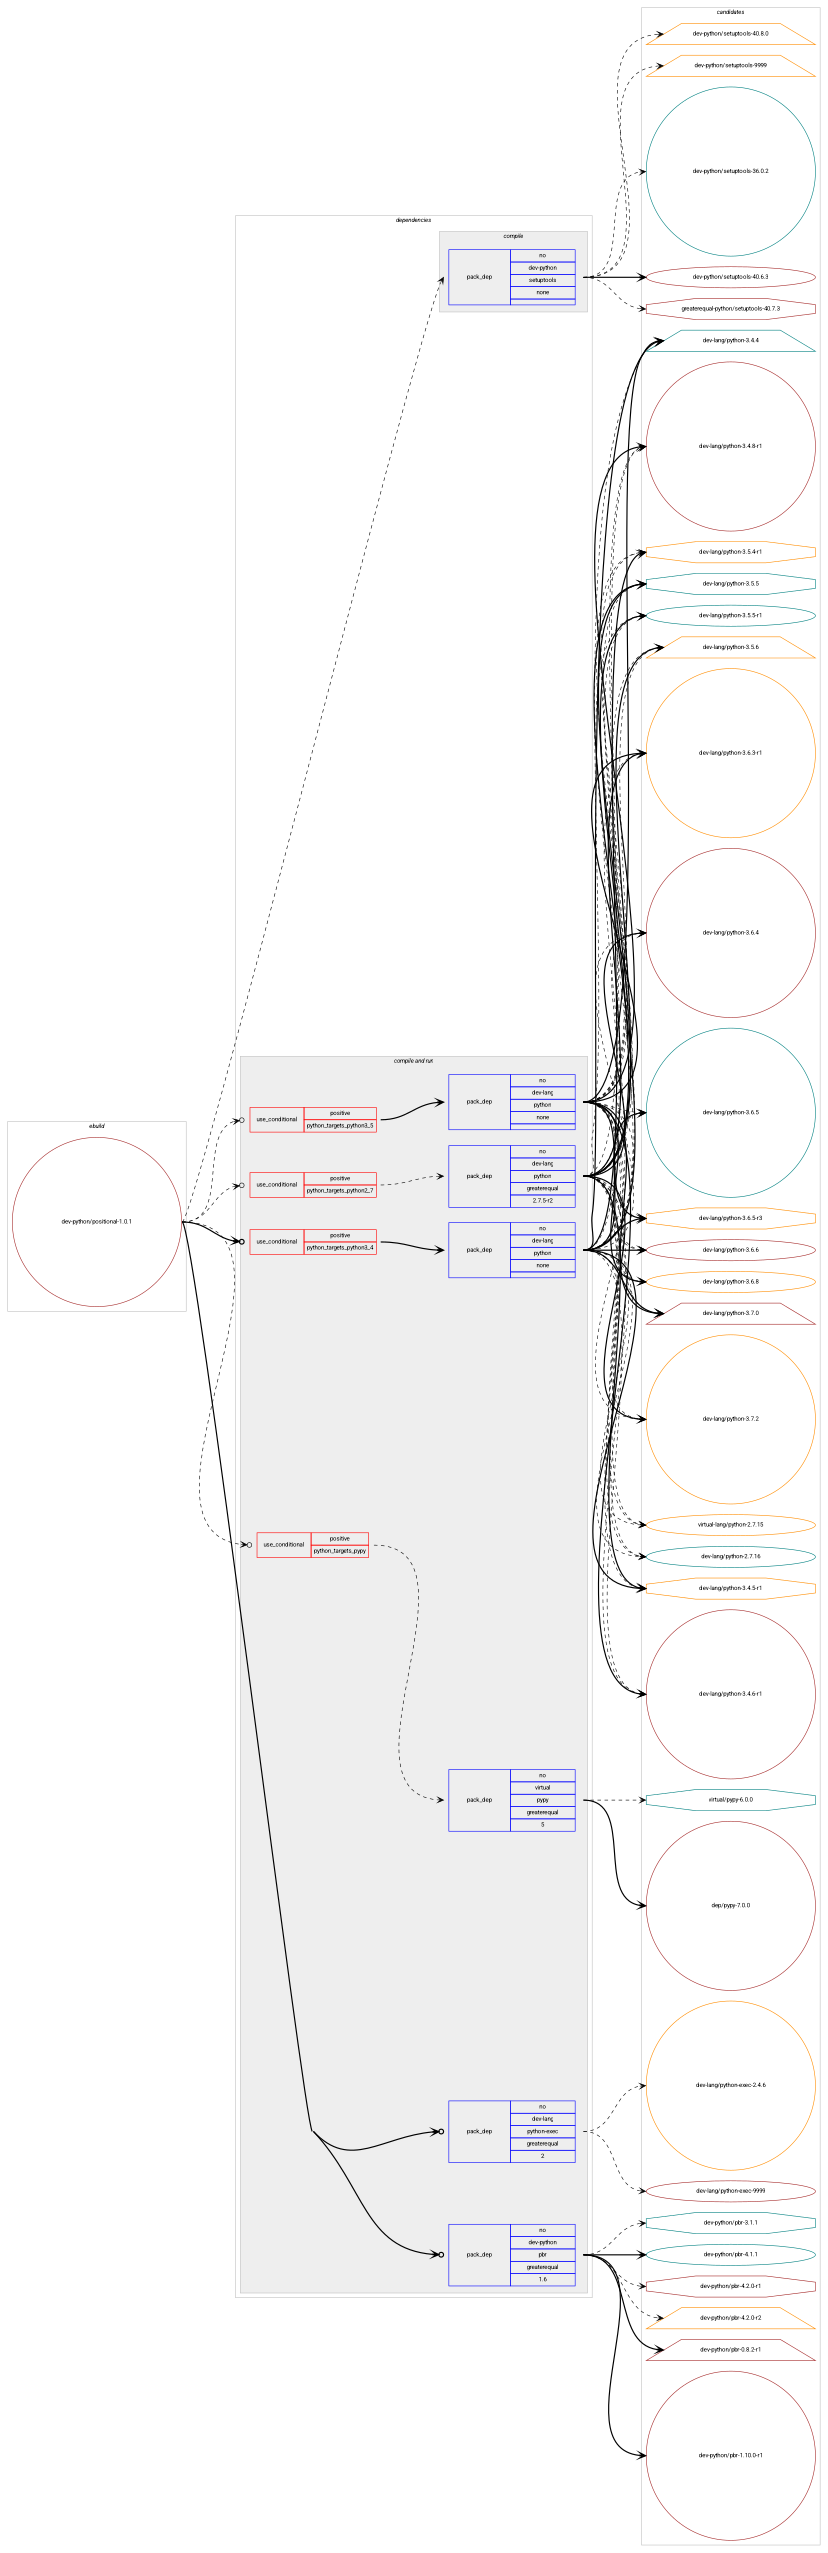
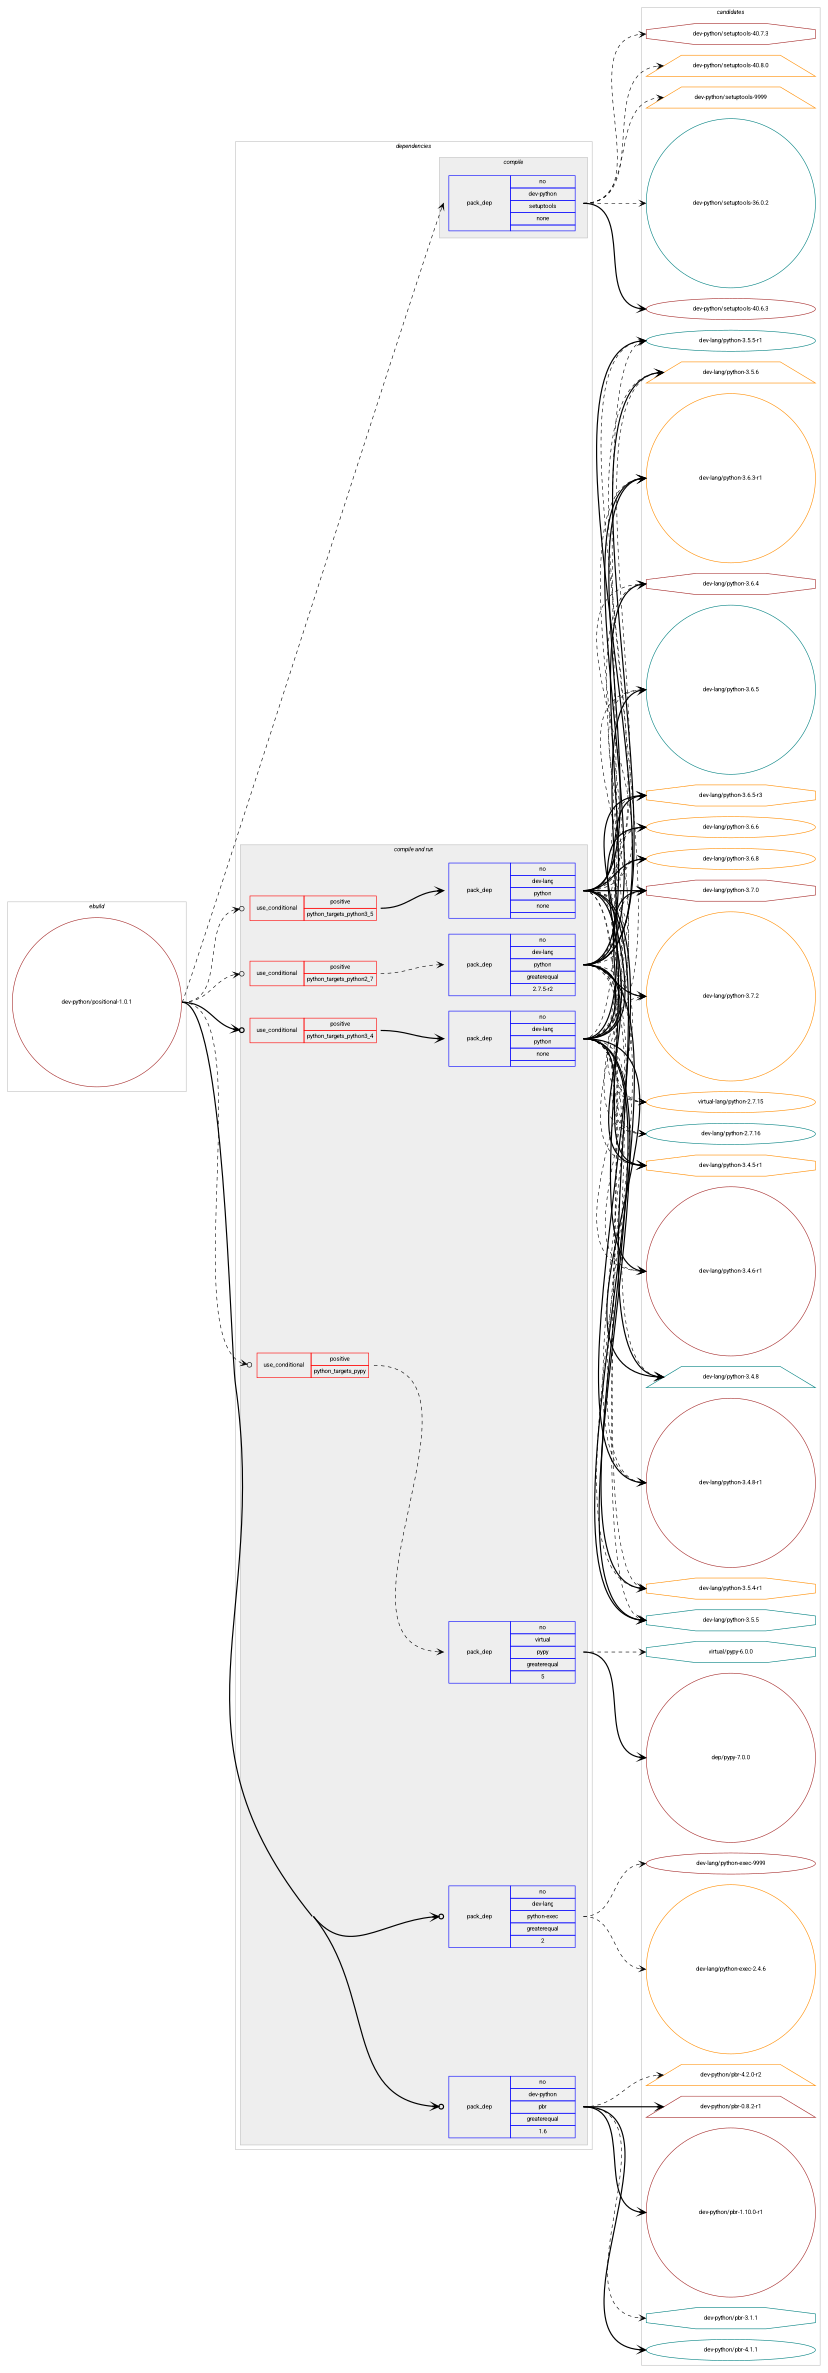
node "greaterequal-python/setuptools-40.7.3": label "greaterequal-python/setuptools-40.7.3" -> "dev-python/setuptools-40.7.3"
node "dev-lang/python-3.4.4": label "dev-lang/python-3.4.4" -> "dev-lang/python-3.4.8"
node "dev-lang/python-3.6.4": shape circle -> octagon
node "dev-lang/python-3.6.6": color brown -> darkorange
node "dev-lang/python-3.7.0": shape trapezium -> octagon
node "dev-python/pbr-4.2.0-r1": removed
